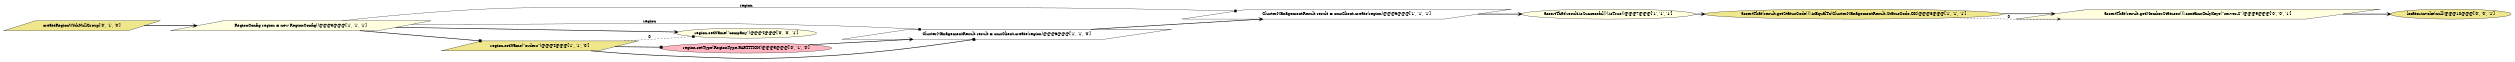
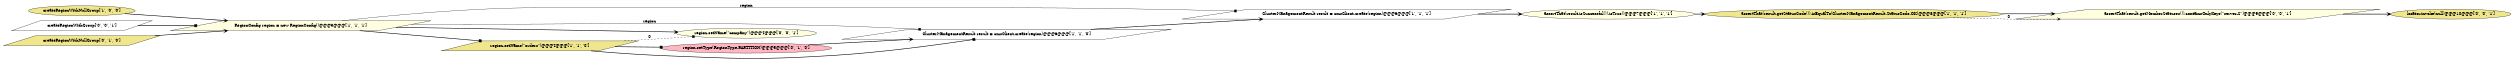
node "createRegionWithNullGroup['1', '0', '0']": added
node "createRegionWithGroup['0', '0', '1']": added
